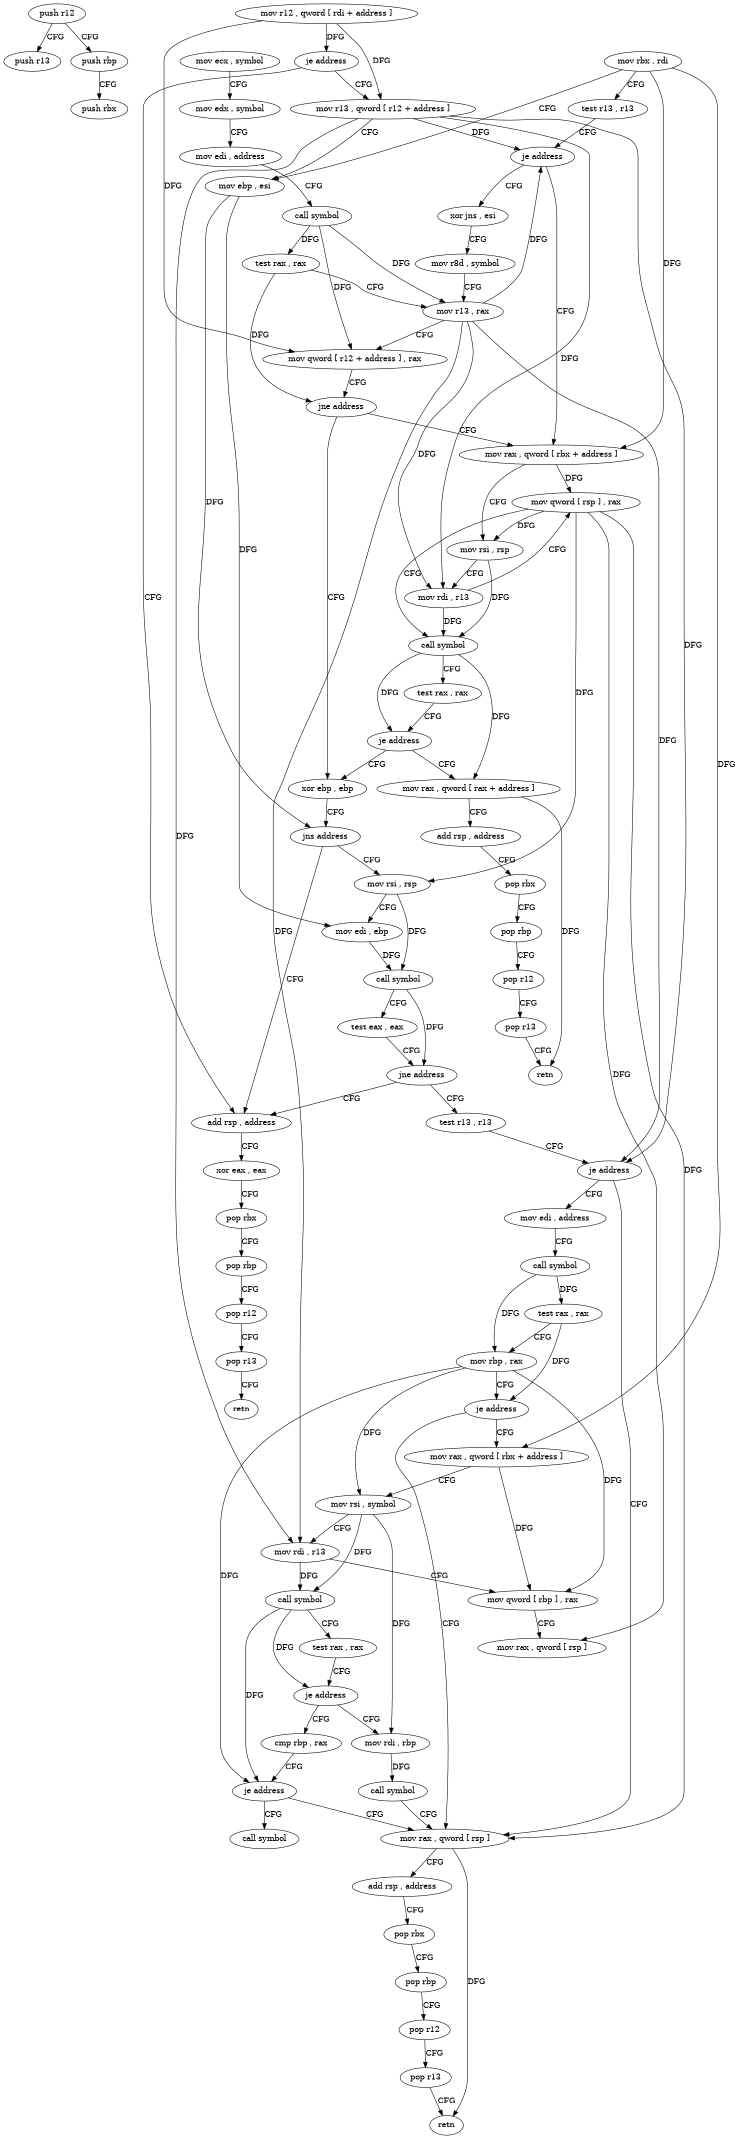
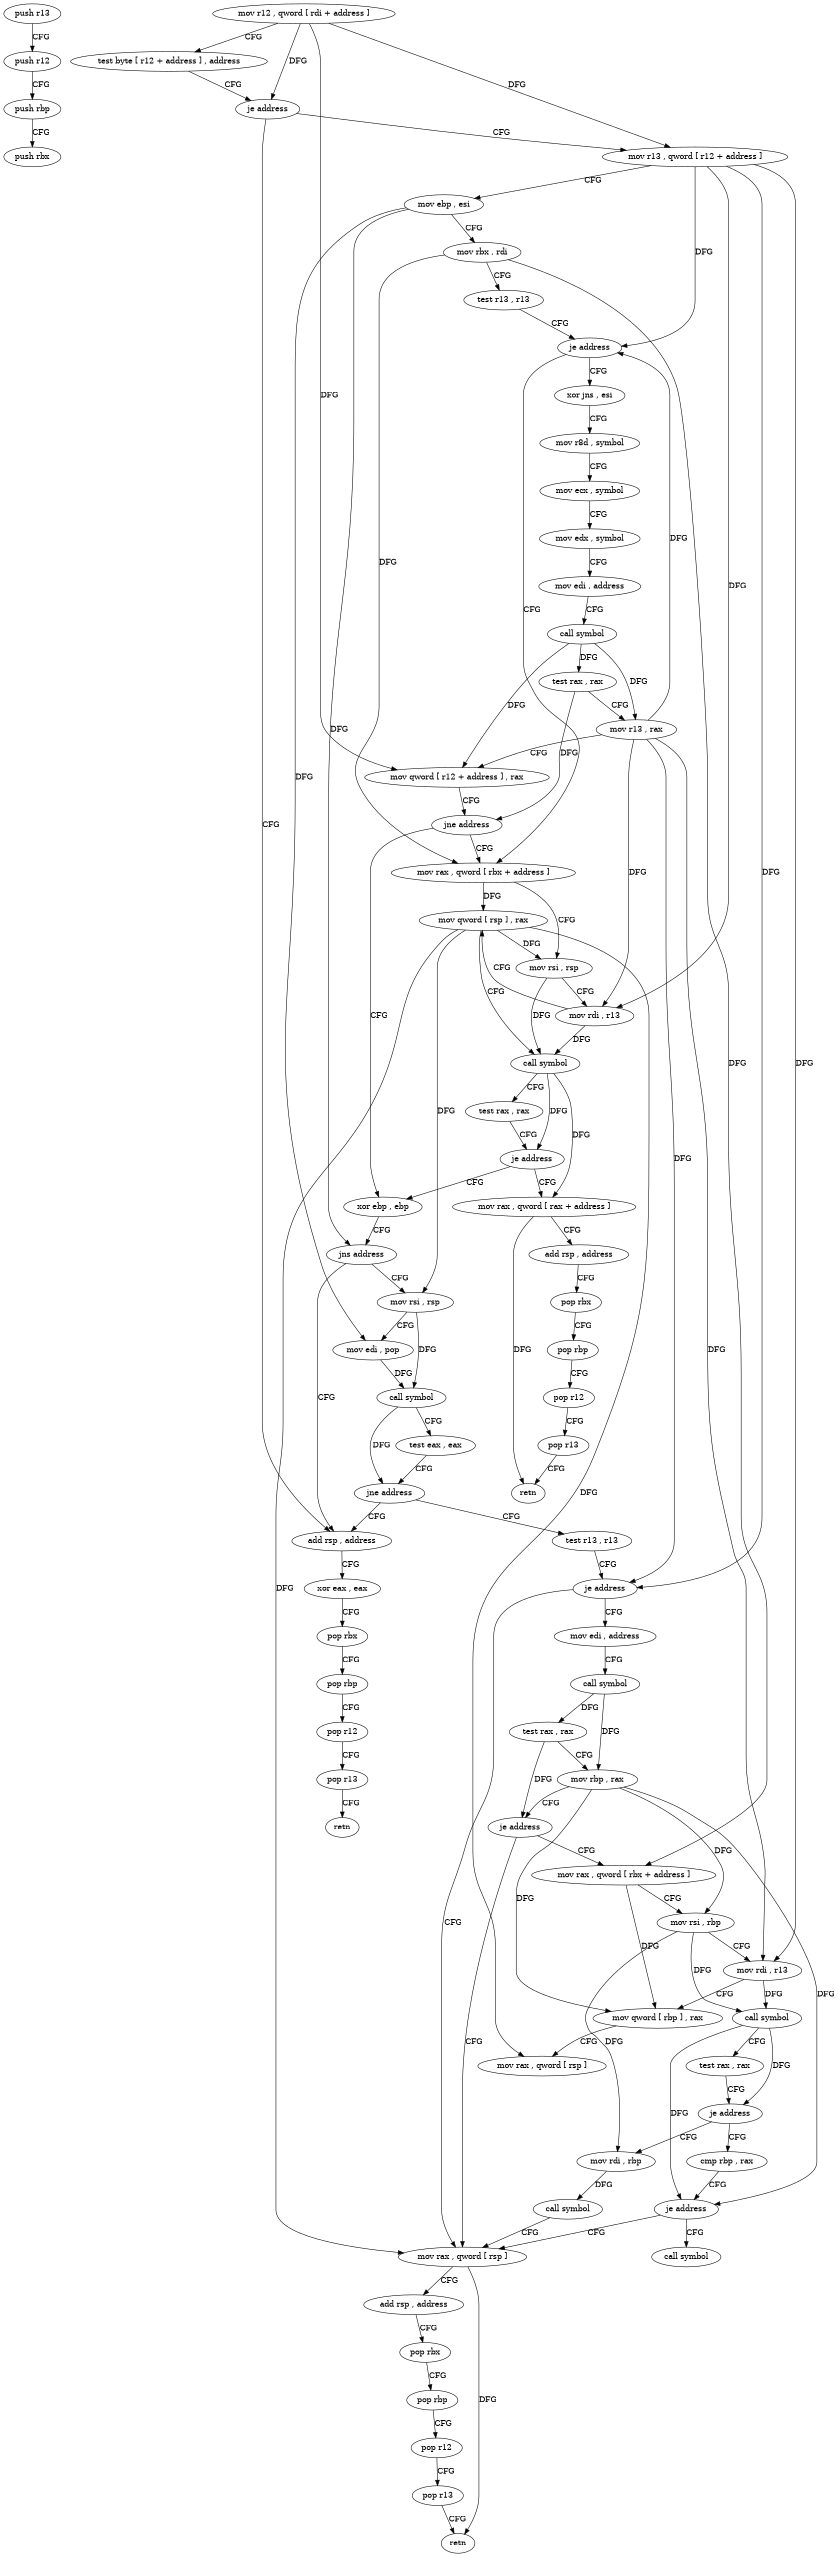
edge "push r12" -> "push r13": reversed
node "test byte [ r12 + address ] , address": added
edge "mov rbx , rdi" -> "mov ebp , esi": reversed
edge "mov r8d , symbol" -> "mov r13 , rax": now "mov r8d , symbol" -> "mov ecx , symbol"
node "mov edi , ebp": label "mov edi , ebp" -> "mov edi , pop"
node "mov rsi , symbol": label "mov rsi , symbol" -> "mov rsi , rbp"
